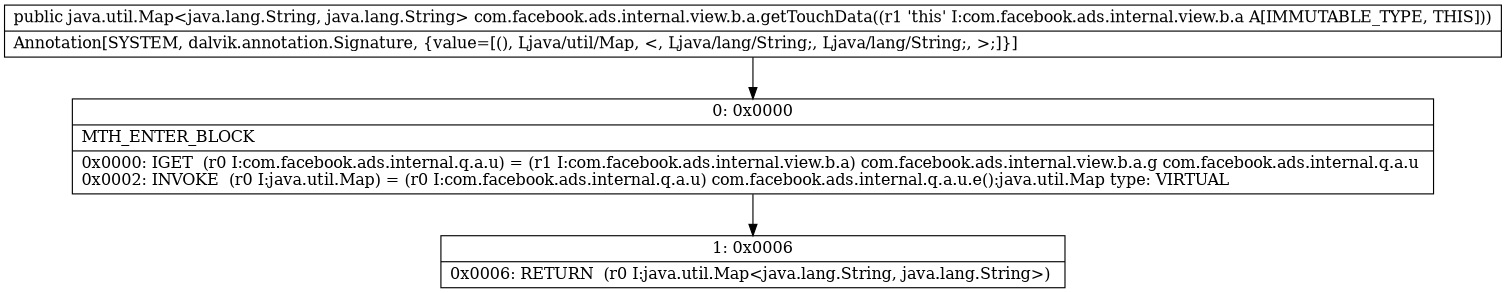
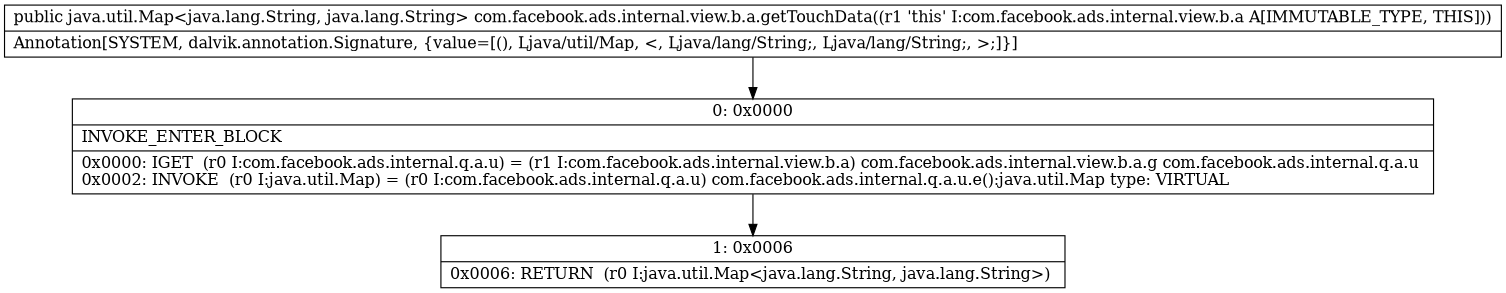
node "0: 0x0000": text "MTH_ENTER_BLOCK" -> "INVOKE_ENTER_BLOCK"
